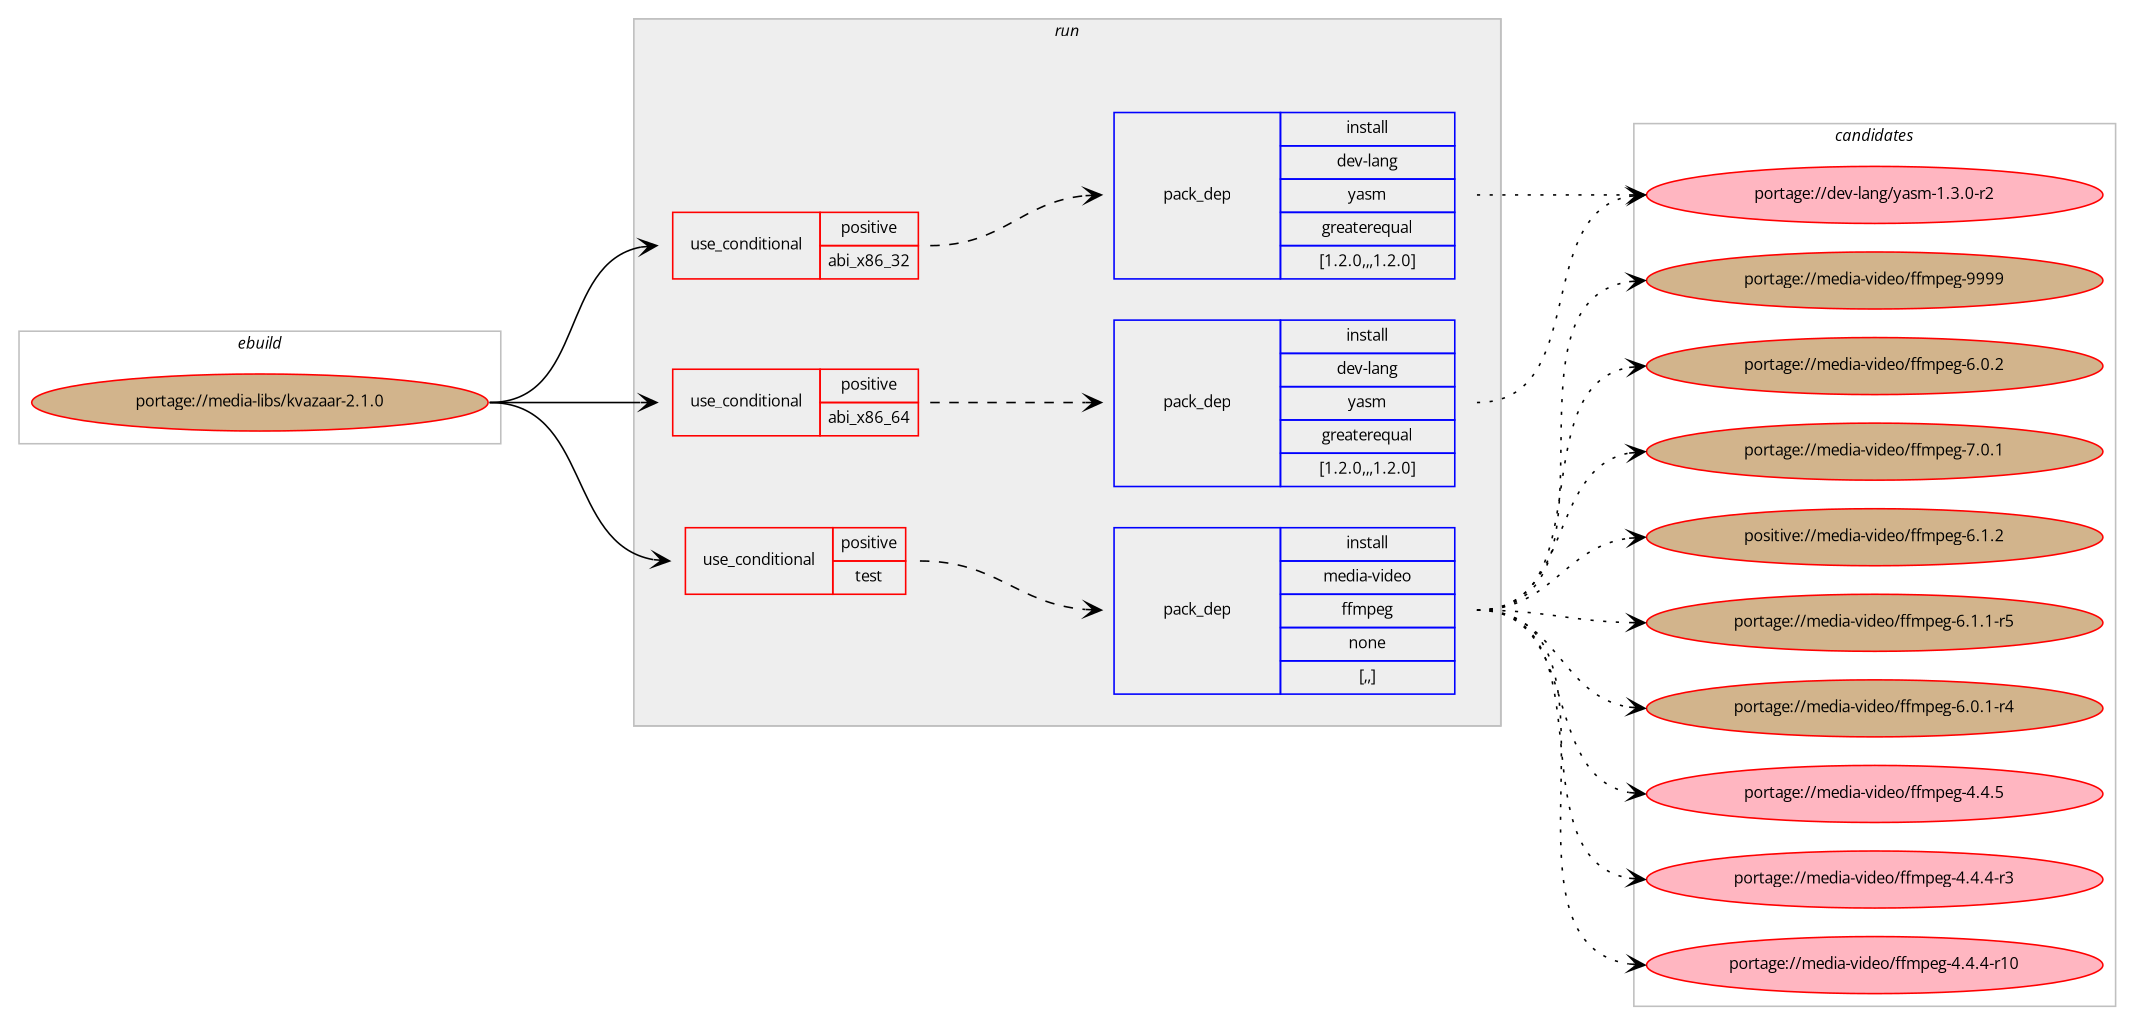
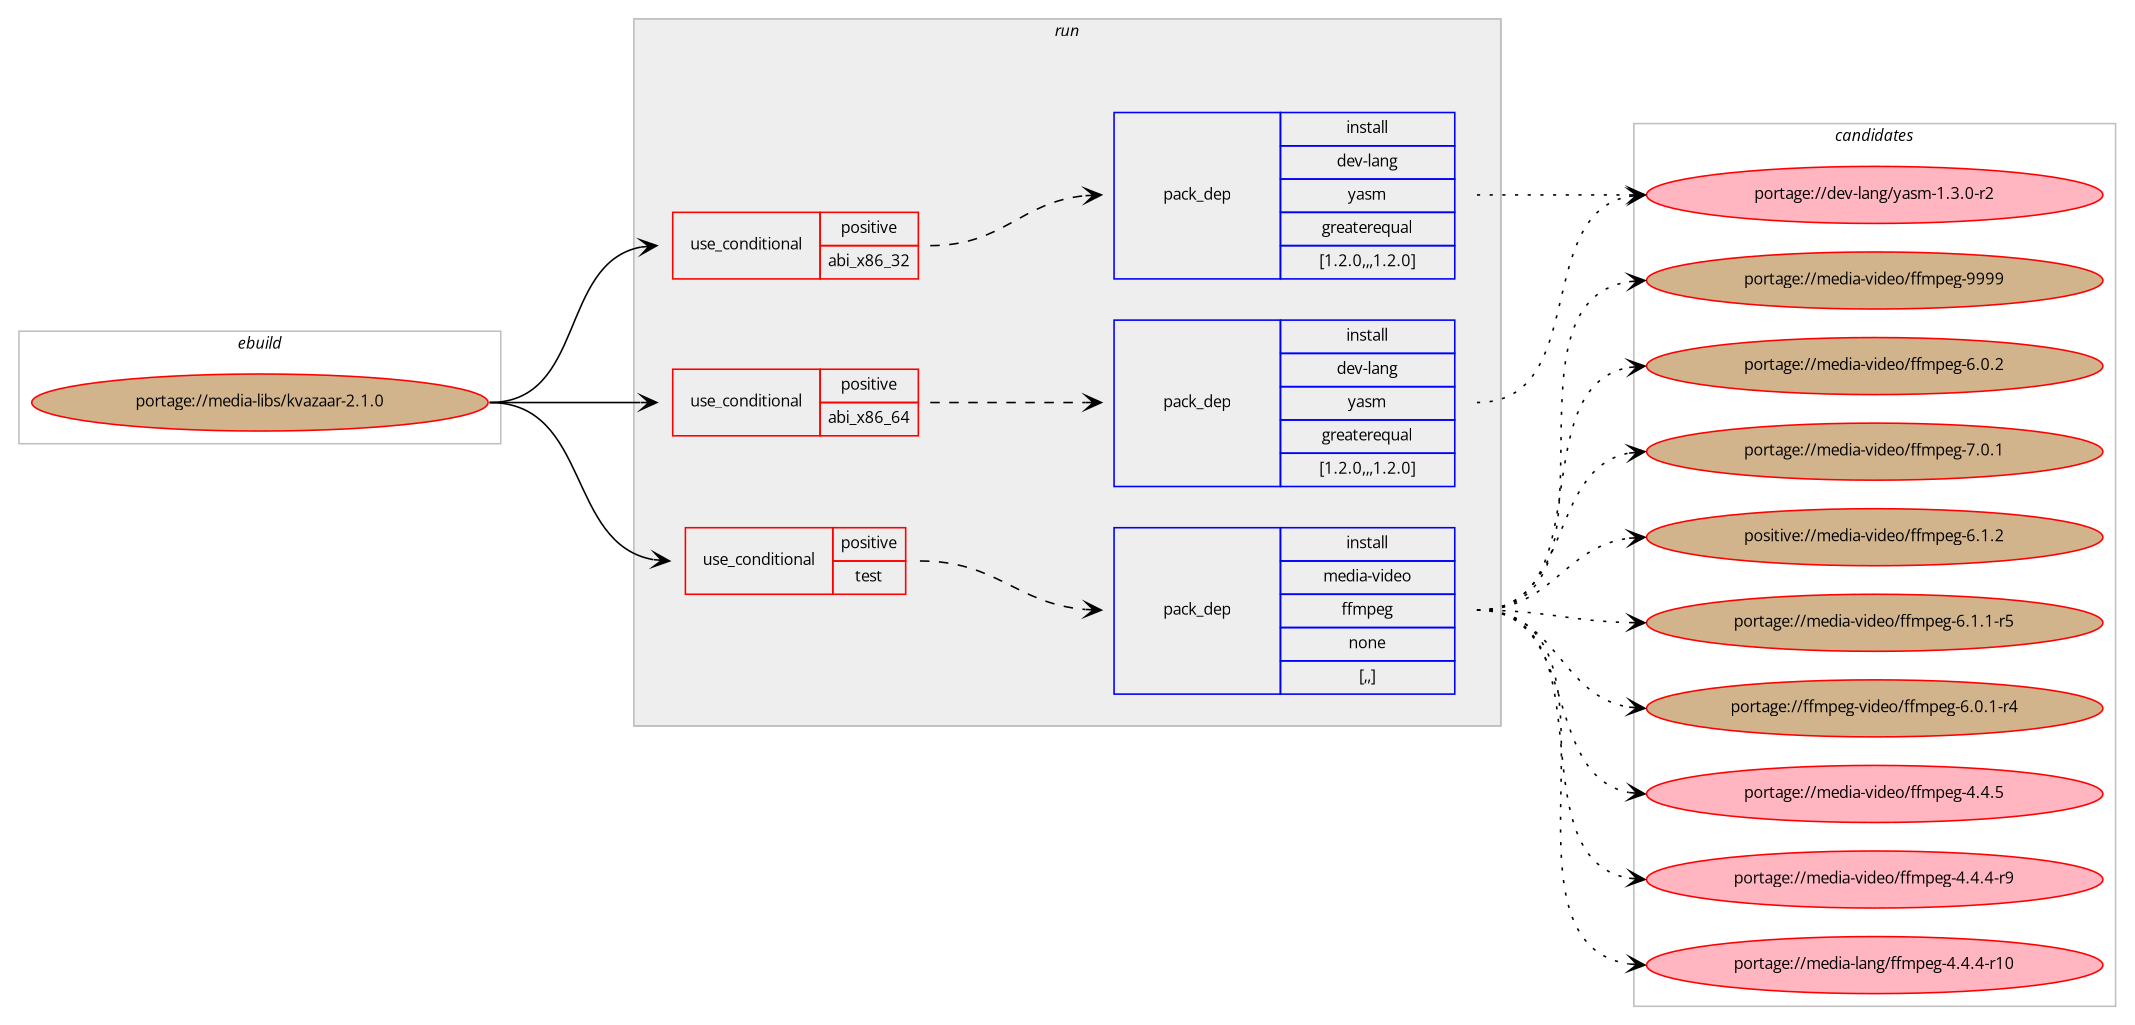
node "portage://media-video/ffmpeg-6.0.1-r4": label "portage://media-video/ffmpeg-6.0.1-r4" -> "portage://ffmpeg-video/ffmpeg-6.0.1-r4"
node "portage://media-video/ffmpeg-4.4.4-r3": label "portage://media-video/ffmpeg-4.4.4-r3" -> "portage://media-video/ffmpeg-4.4.4-r9"
node "portage://media-video/ffmpeg-4.4.4-r10": label "portage://media-video/ffmpeg-4.4.4-r10" -> "portage://media-lang/ffmpeg-4.4.4-r10"
